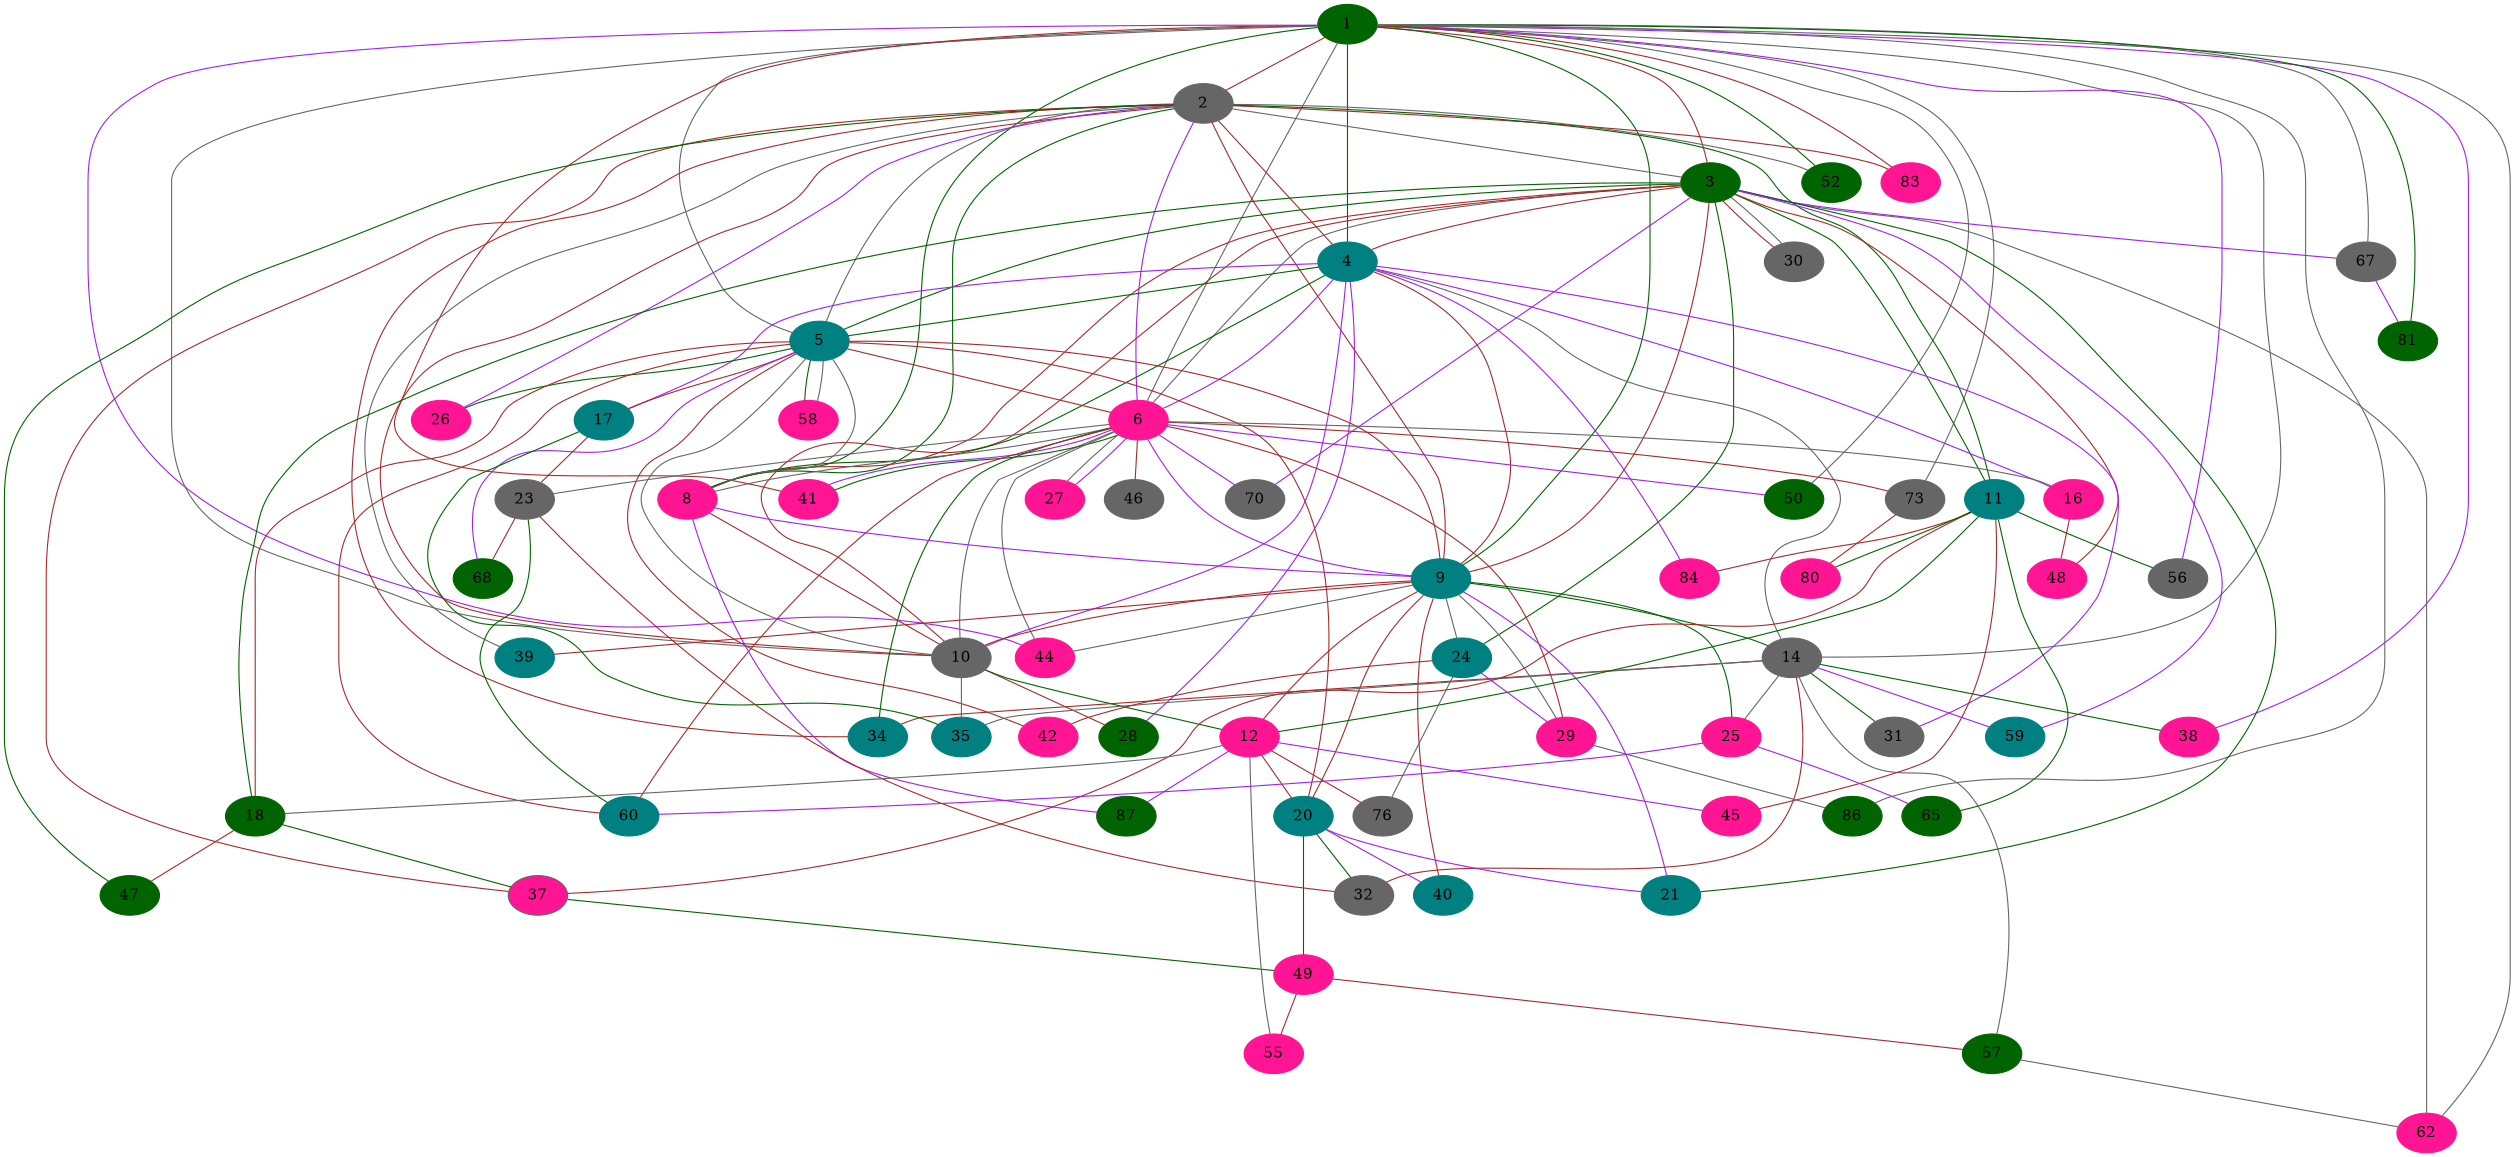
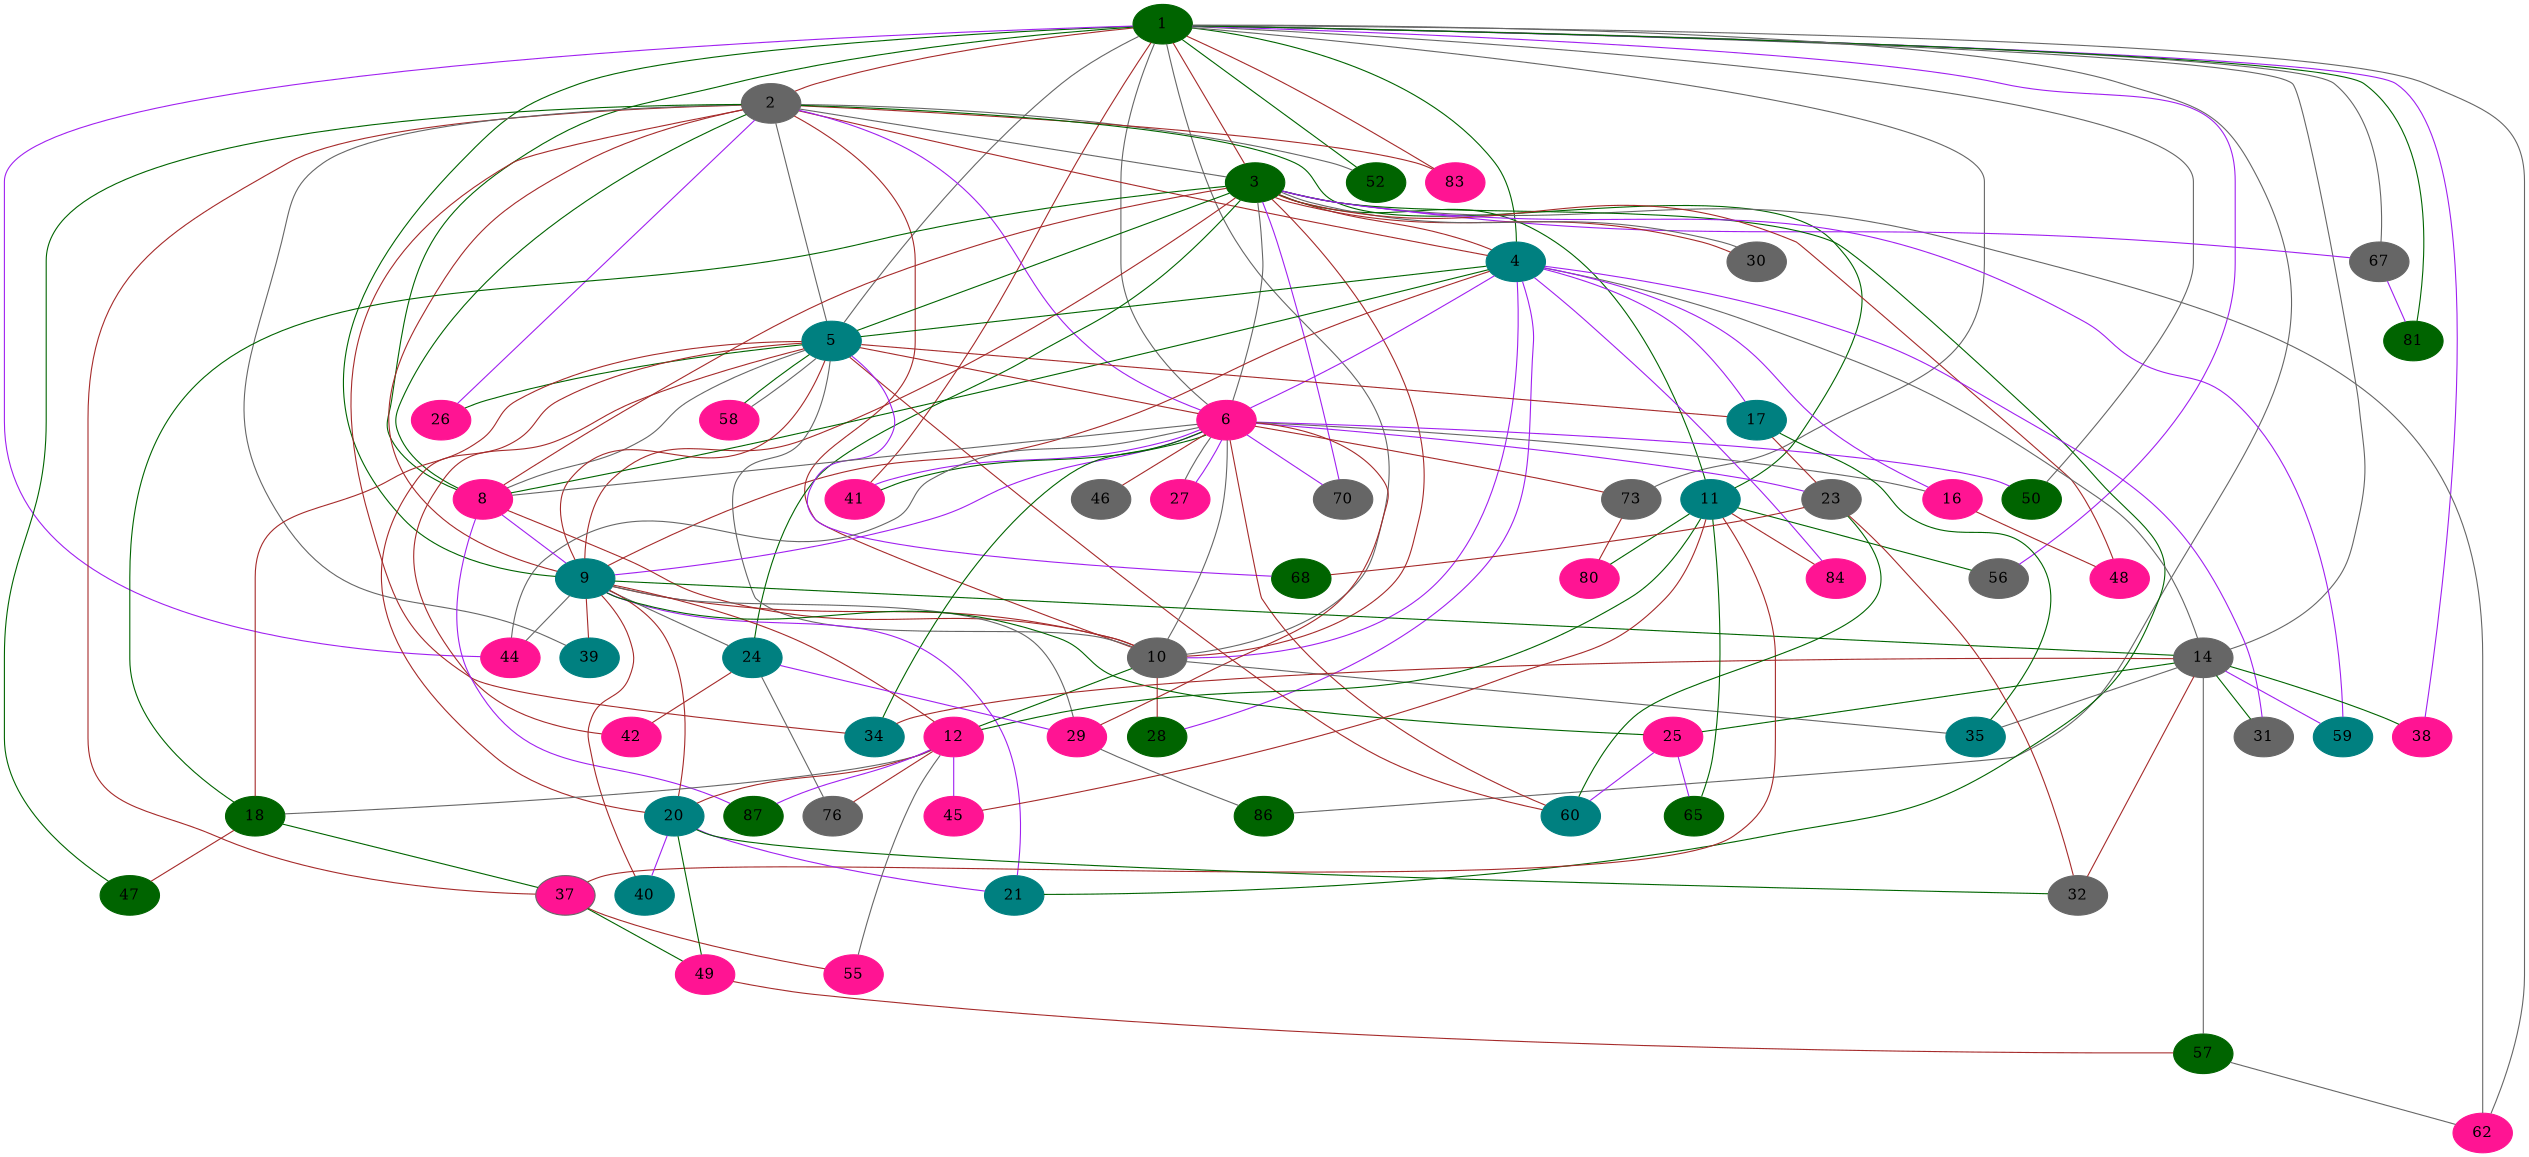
edge "6" -- "23": color gray40 -> purple
edge "14" -- "25": color gray40 -> darkgreen
edge "49" -- "55": now "37" -- "55"
